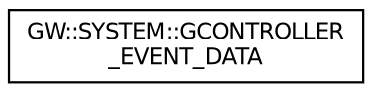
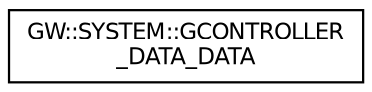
node "GW::SYSTEM::GCONTROLLER _EVENT_DATA": label "GW::SYSTEM::GCONTROLLER _EVENT_DATA" -> "GW::SYSTEM::GCONTROLLER _DATA_DATA"
